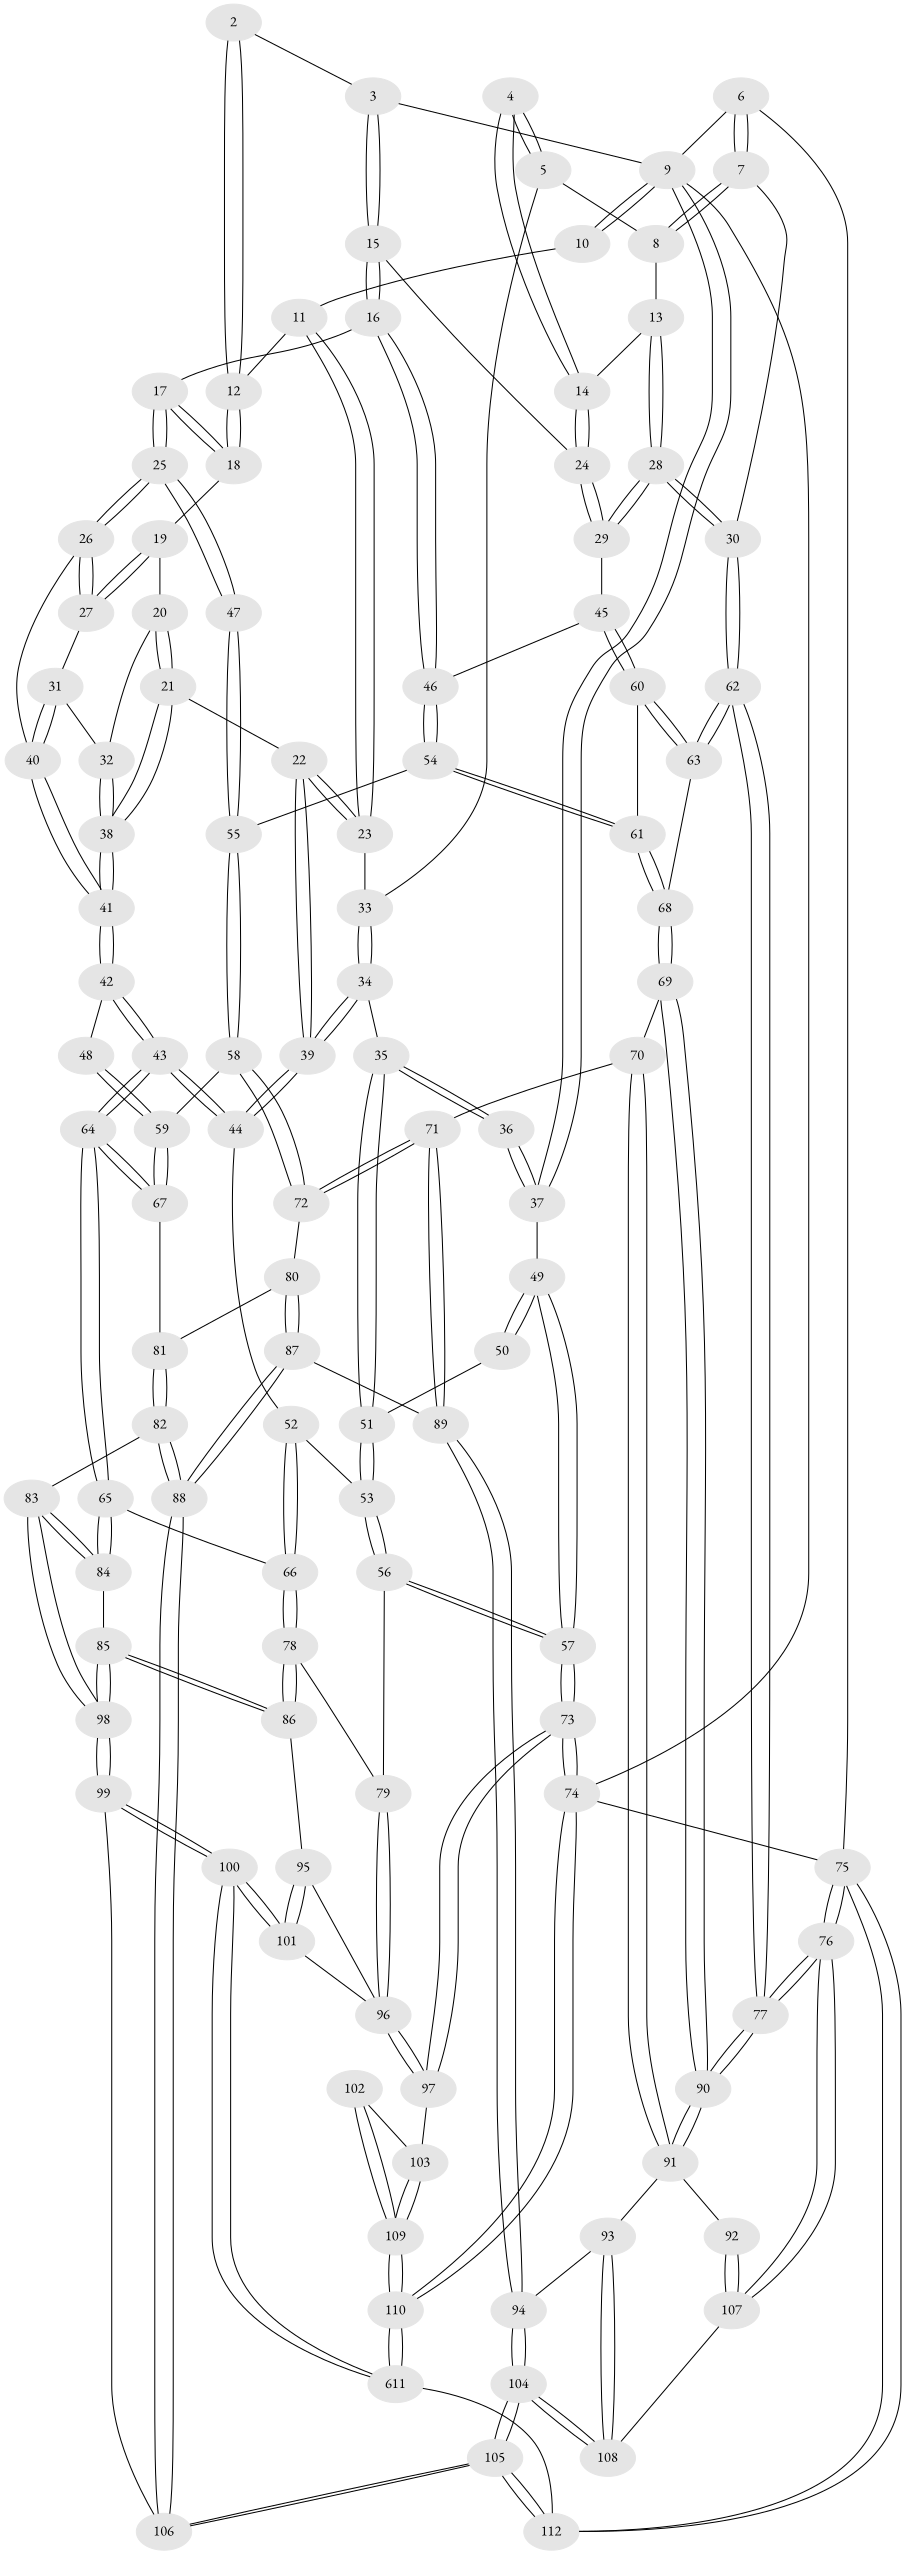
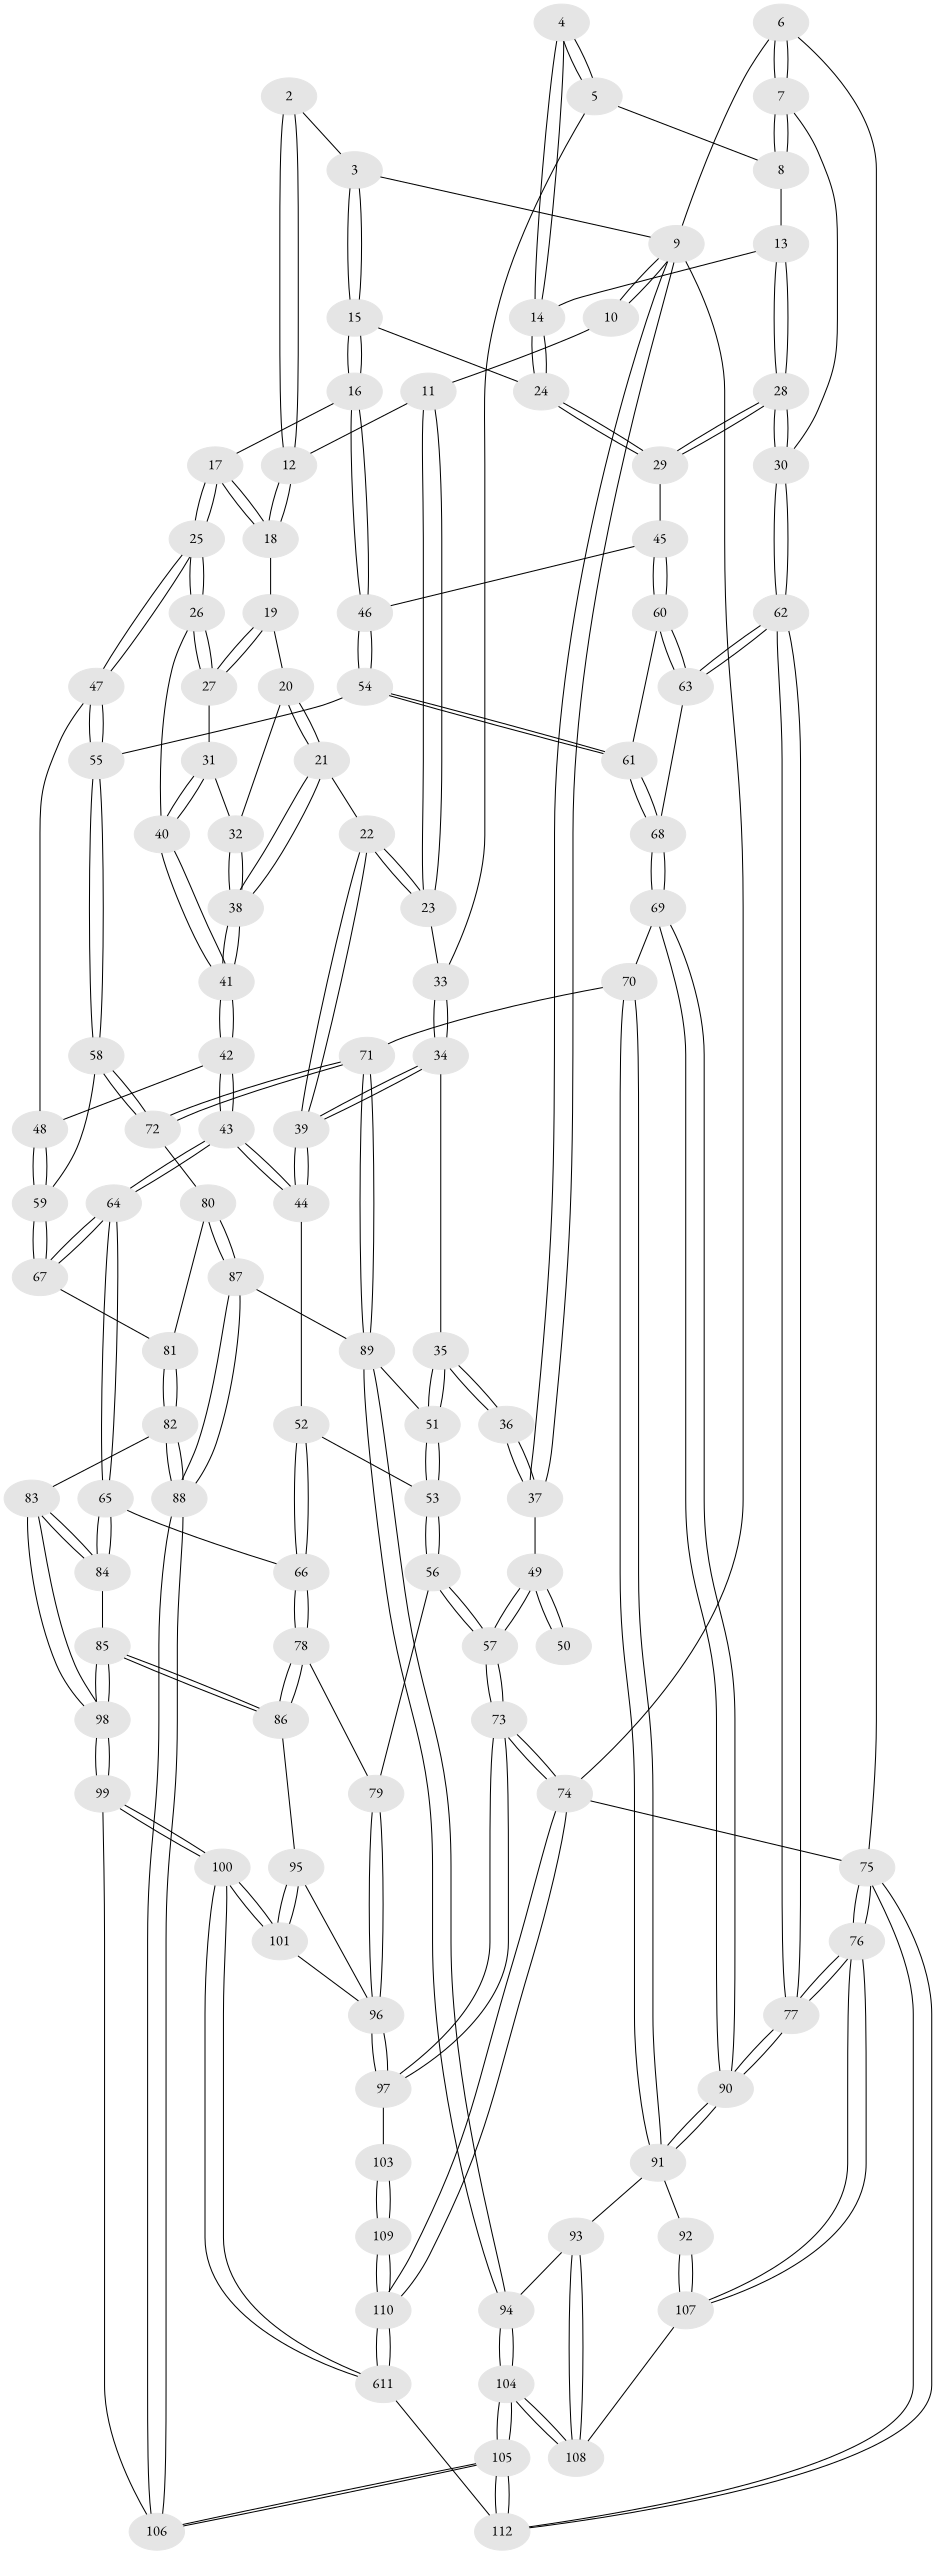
edge "47" -- "48": added
edge "50" -- "51": now "89" -- "51"
node "102": removed
